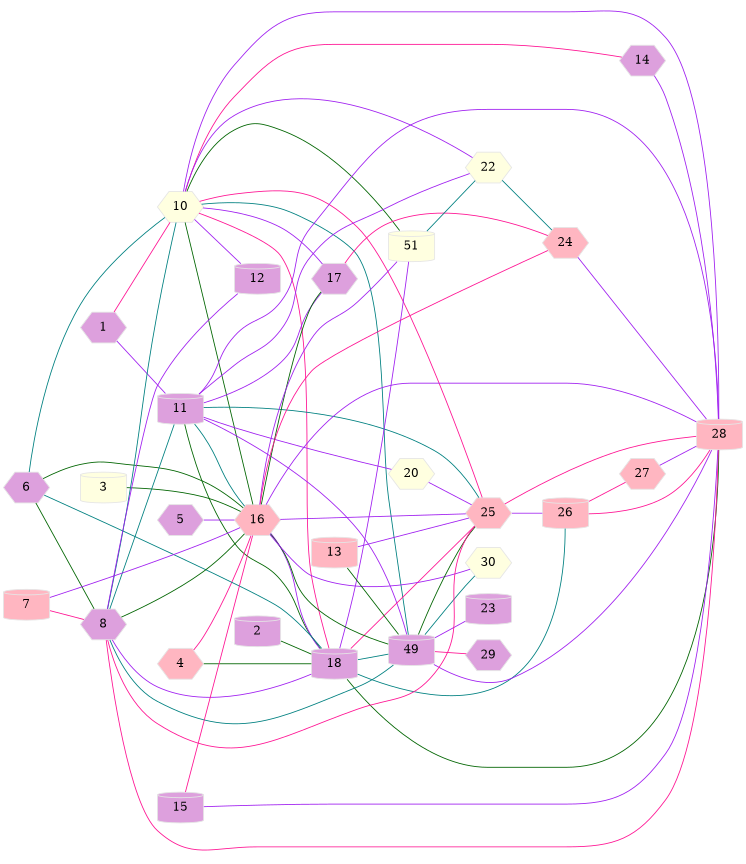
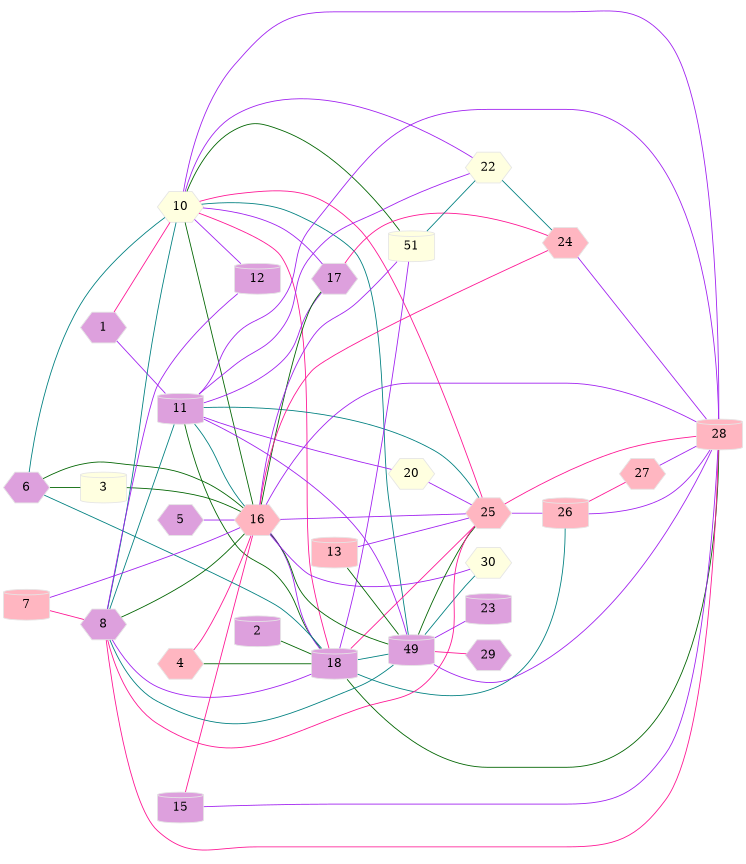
node "14": removed
edge "28" -- "26": color deeppink -> purple
edge "6" -- "8": now "6" -- "3"
